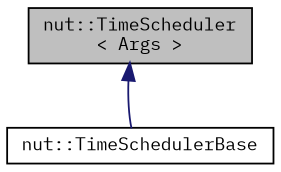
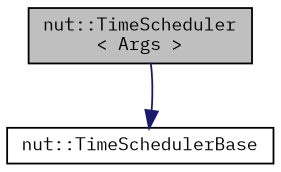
edge "nut::TimeSchedulerBase" -> "nut::TimeScheduler < Args >": reversed
